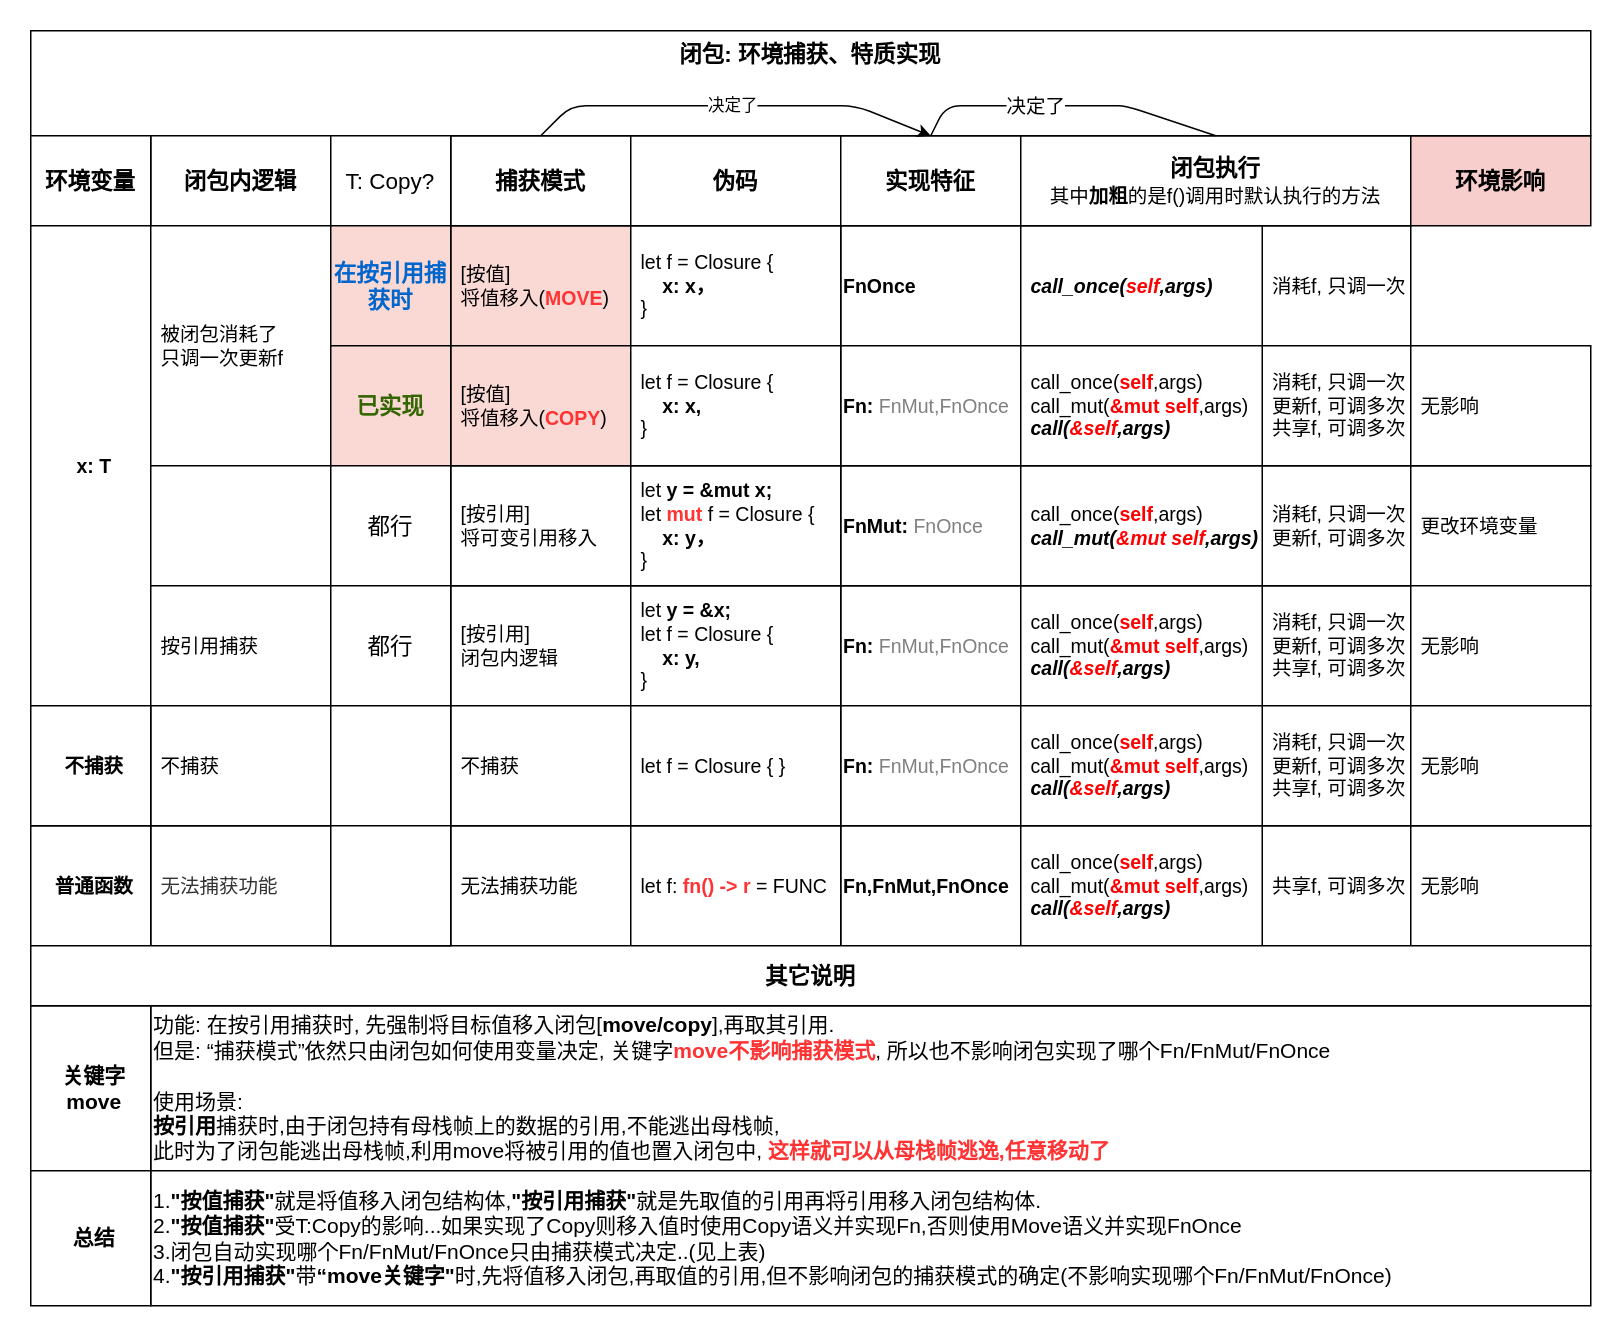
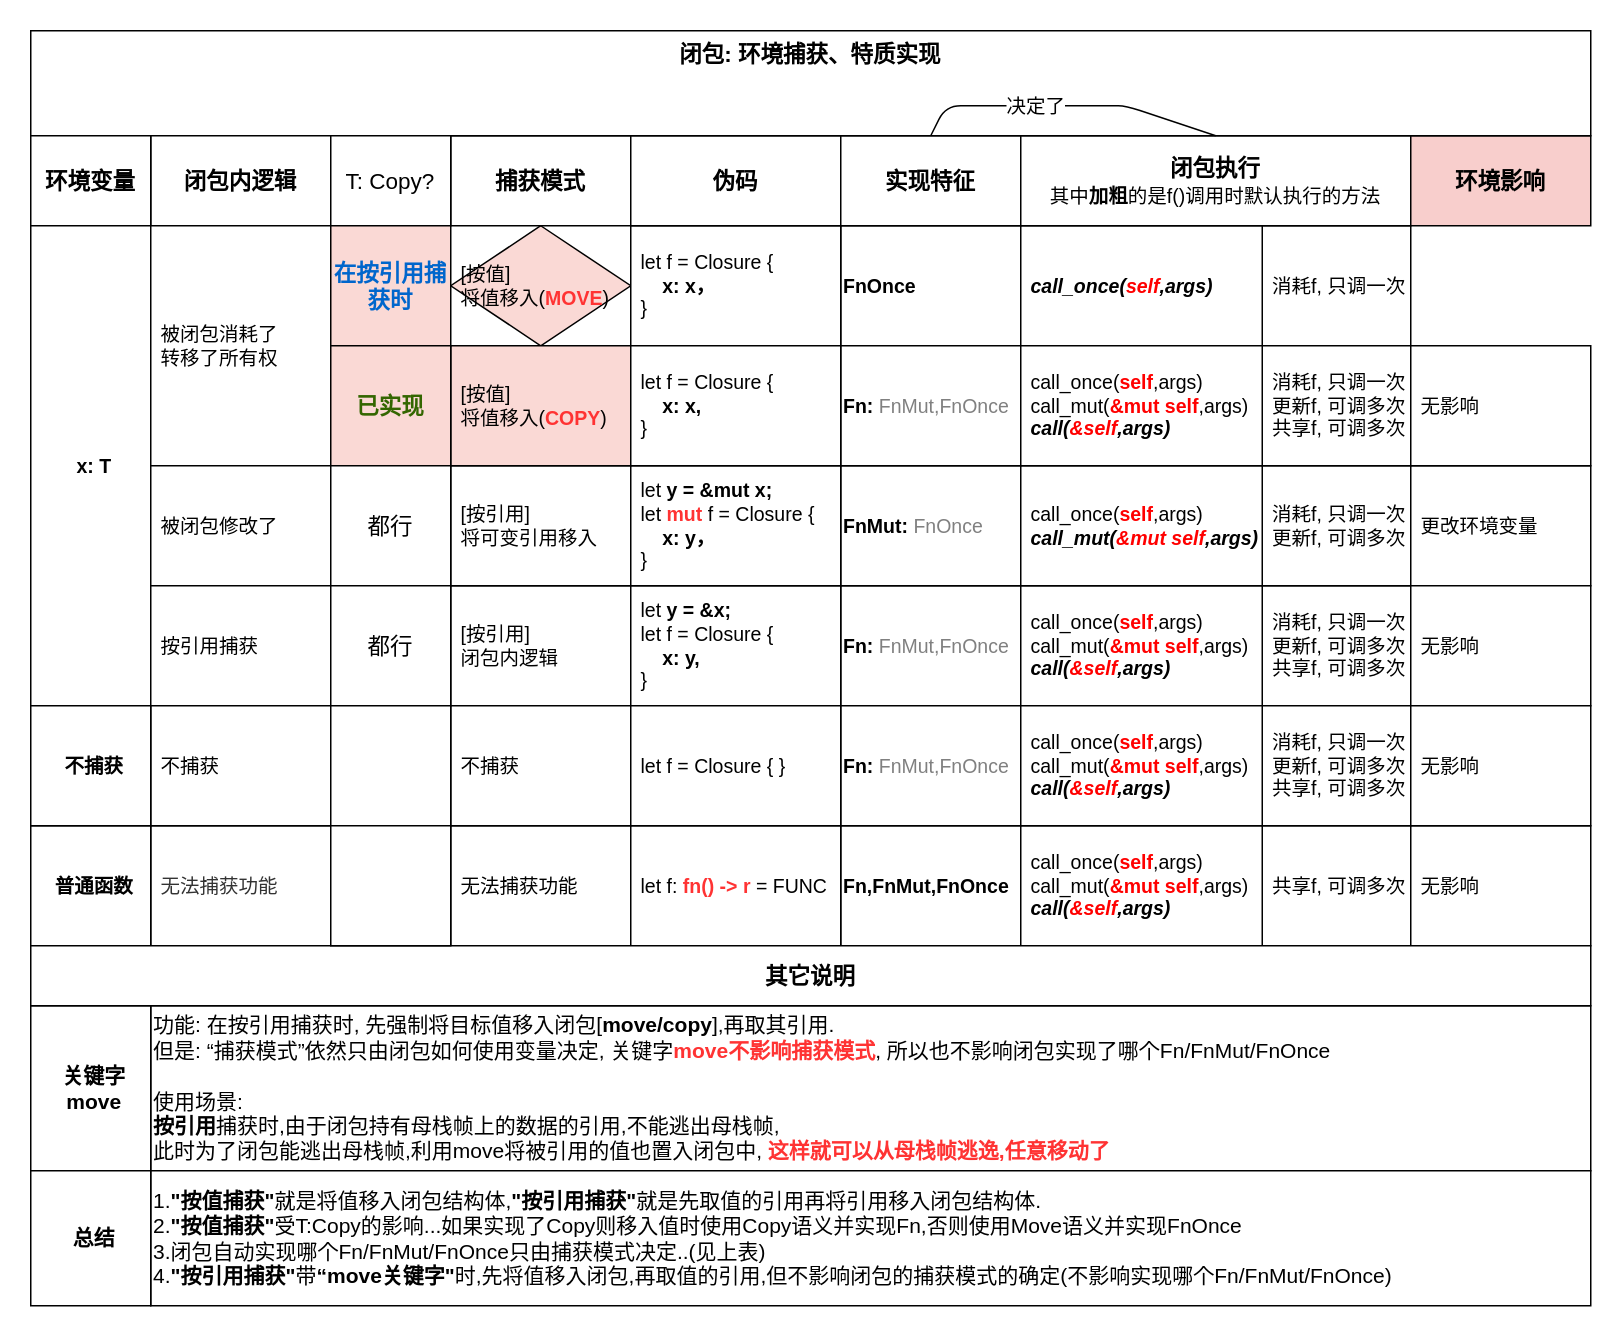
edge "捕获模式" -> "实现特征": removed, label "决定了"
node "[按值] 将值移入(MOVE)": shape rectangle -> diamond
node "被闭包消耗了只调一次更新f": label "被闭包消耗了只调一次更新f" -> "被闭包消耗了转移了所有权"
node "被闭包修改了": added
